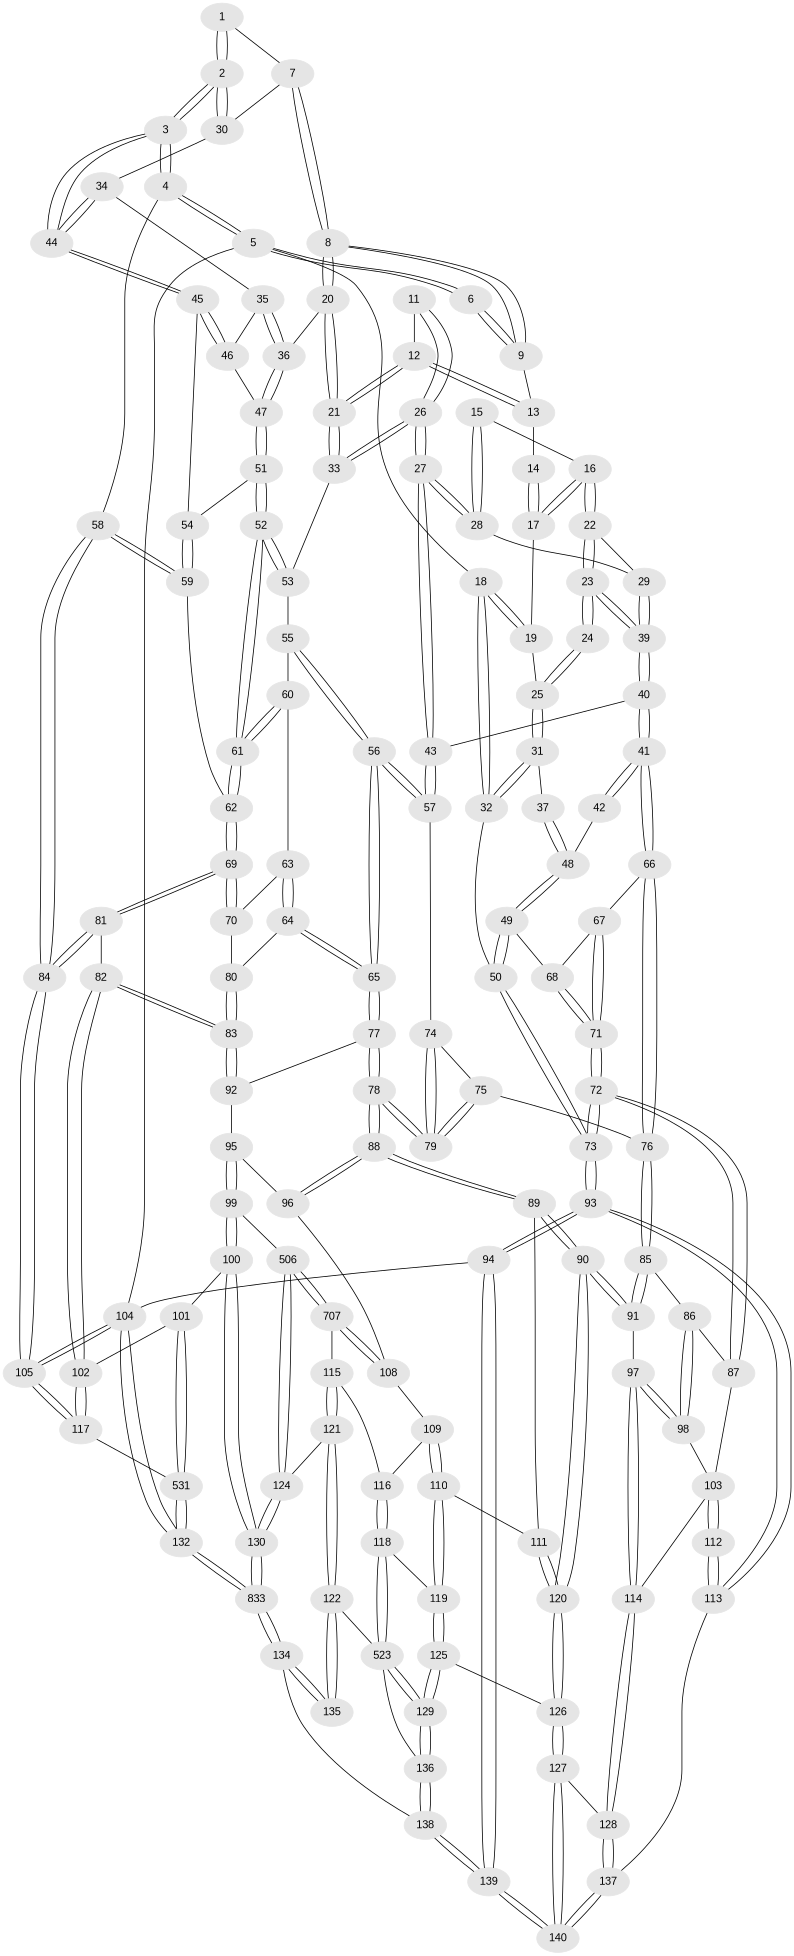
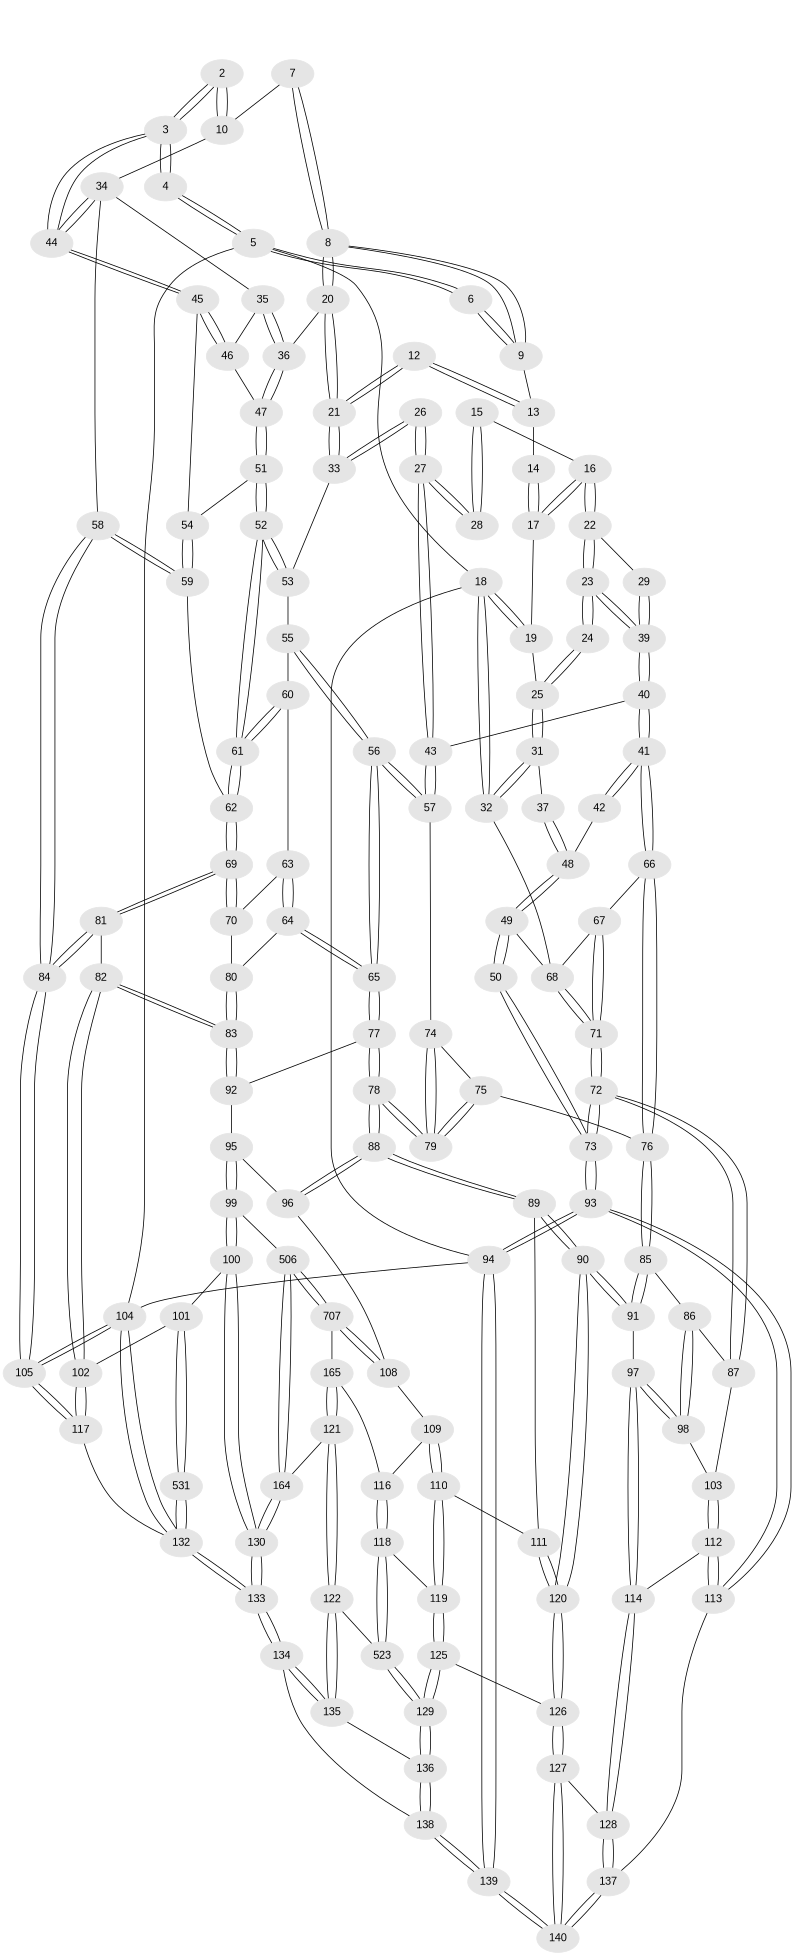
node "1": removed
node "30": label "30" -> "10"
node "11": removed
edge "4" -- "58": now "34" -- "58"
edge "28" -- "29": removed
edge "32" -- "50": now "32" -- "68"
edge "18" -- "94": added
node "115": label "115" -> "165"
edge "117" -- "531": now "117" -- "132"
node "124": label "124" -> "164"
edge "103" -- "114": now "112" -- "114"
node "833": label "833" -> "133"
edge "523" -- "136": now "135" -- "136"
